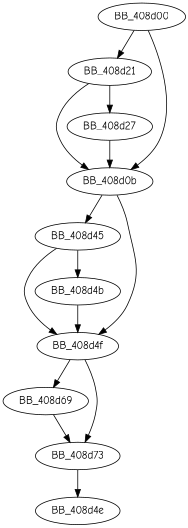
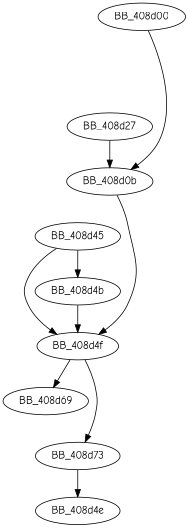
node "BB_408d21": removed
edge "BB_408d0b" -> "BB_408d45": removed
edge "BB_408d69" -> "BB_408d73": removed
